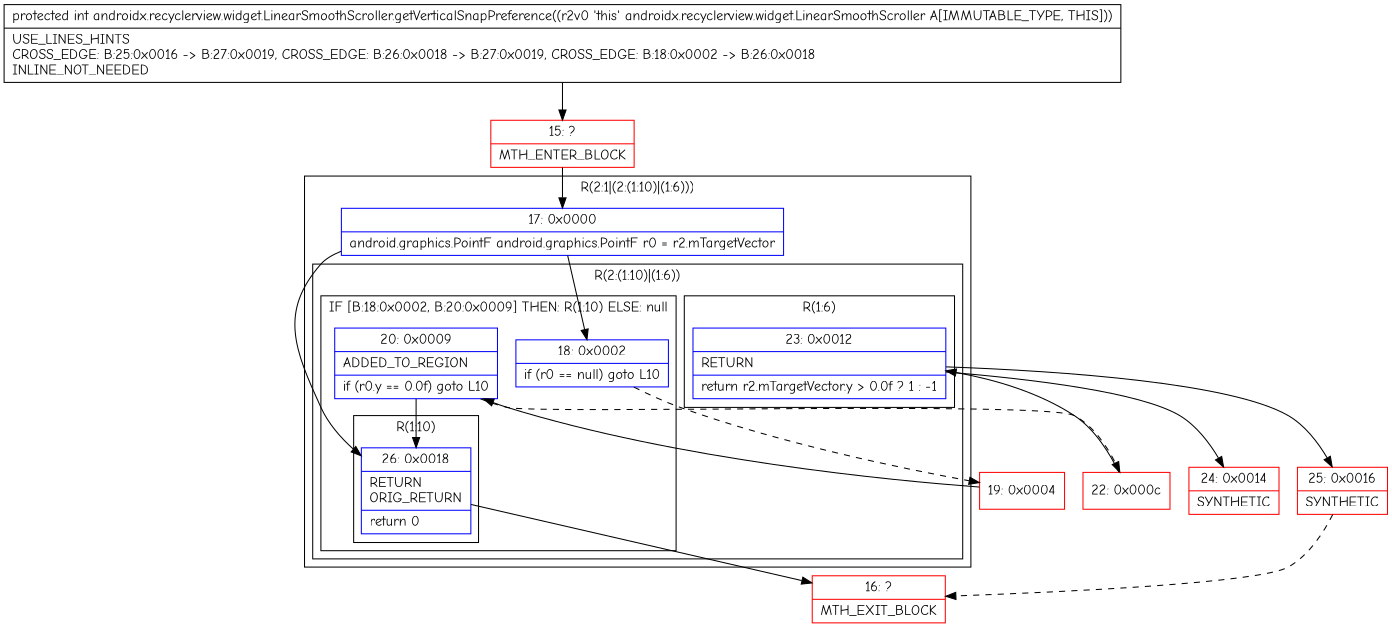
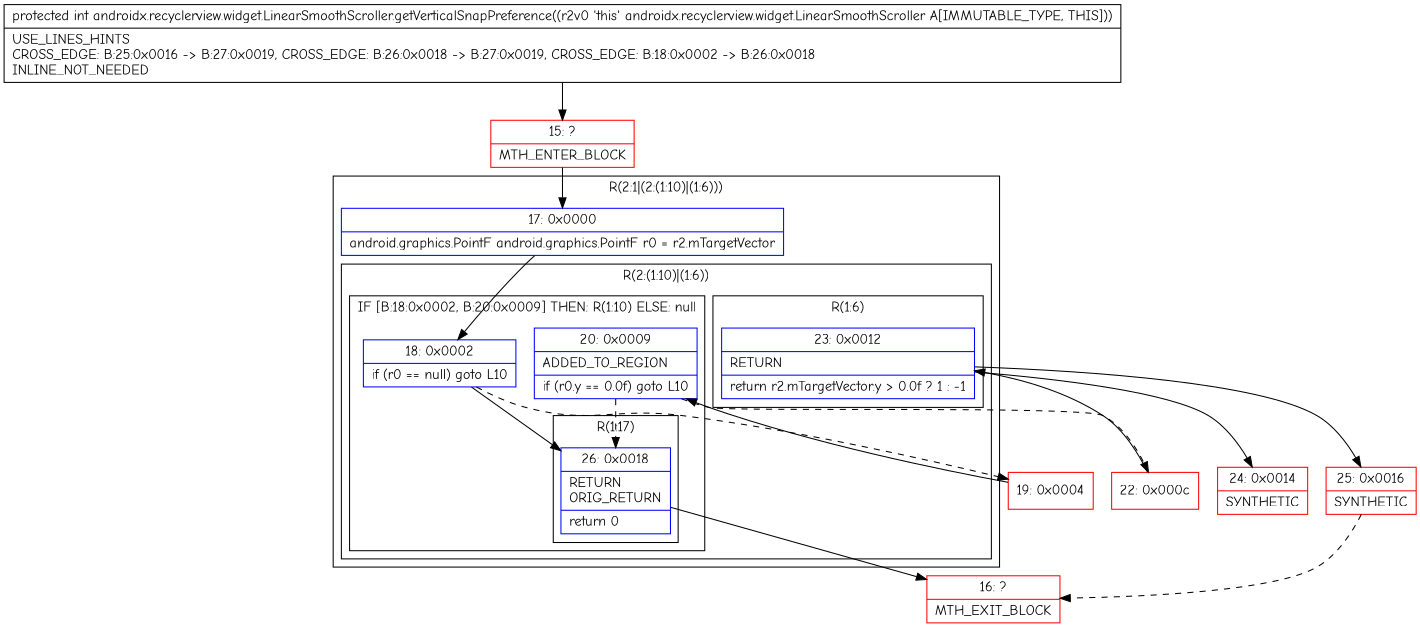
edge "17: 0x0000" -> "26: 0x0018": now "18: 0x0002" -> "26: 0x0018"
edge "20: 0x0009" -> "26: 0x0018": style solid -> dashed
cluster "R(1:10)": label "R(1:10)" -> "R(1:17)"
